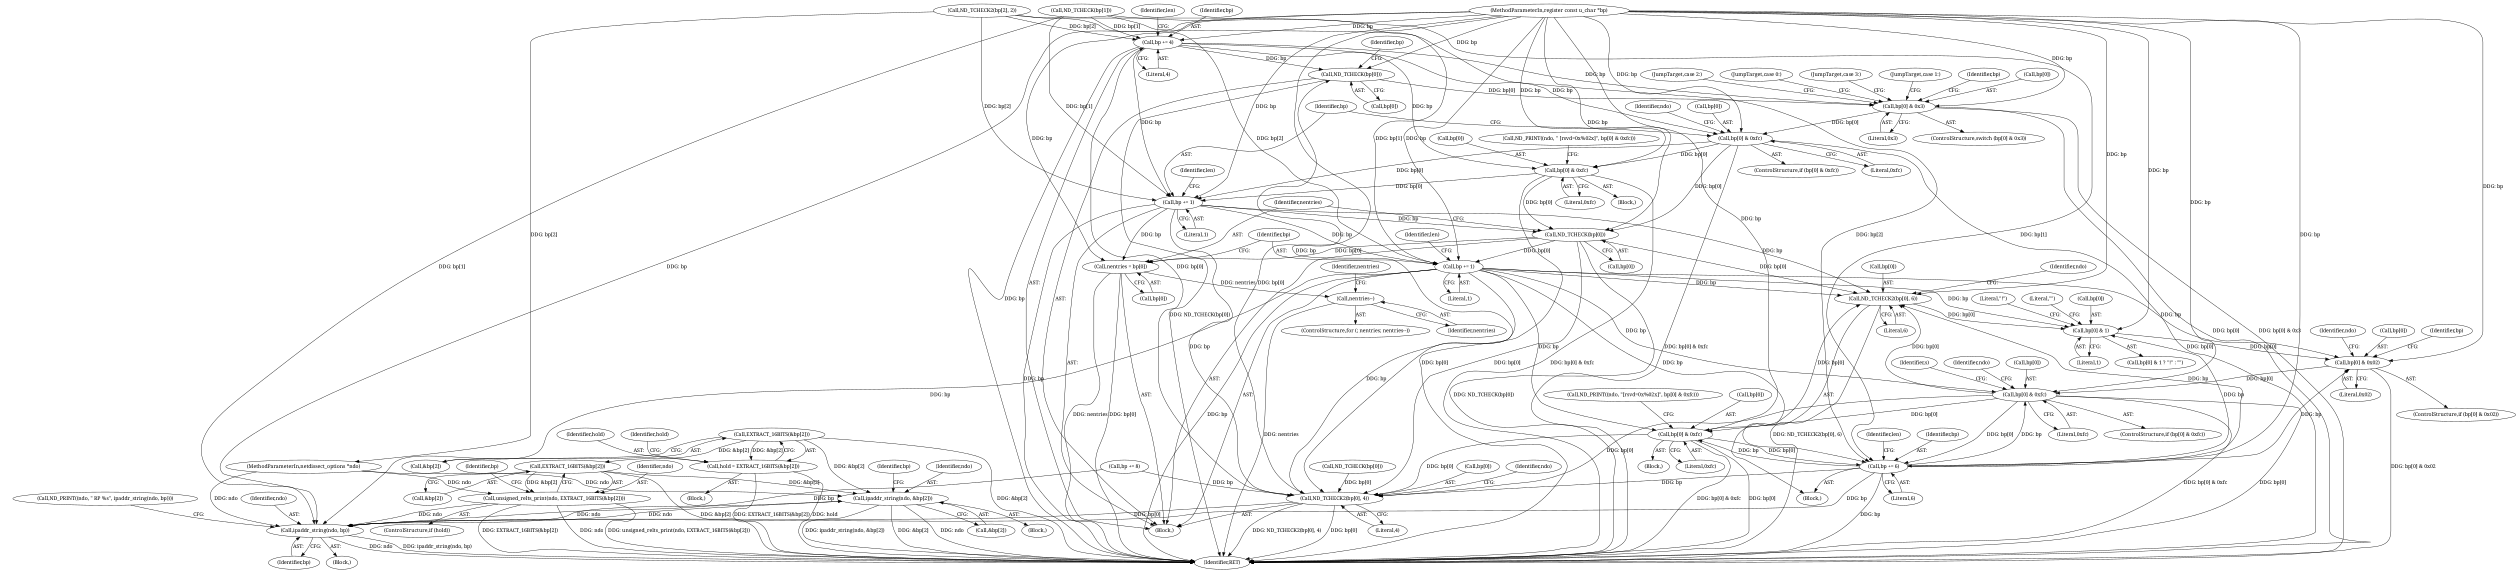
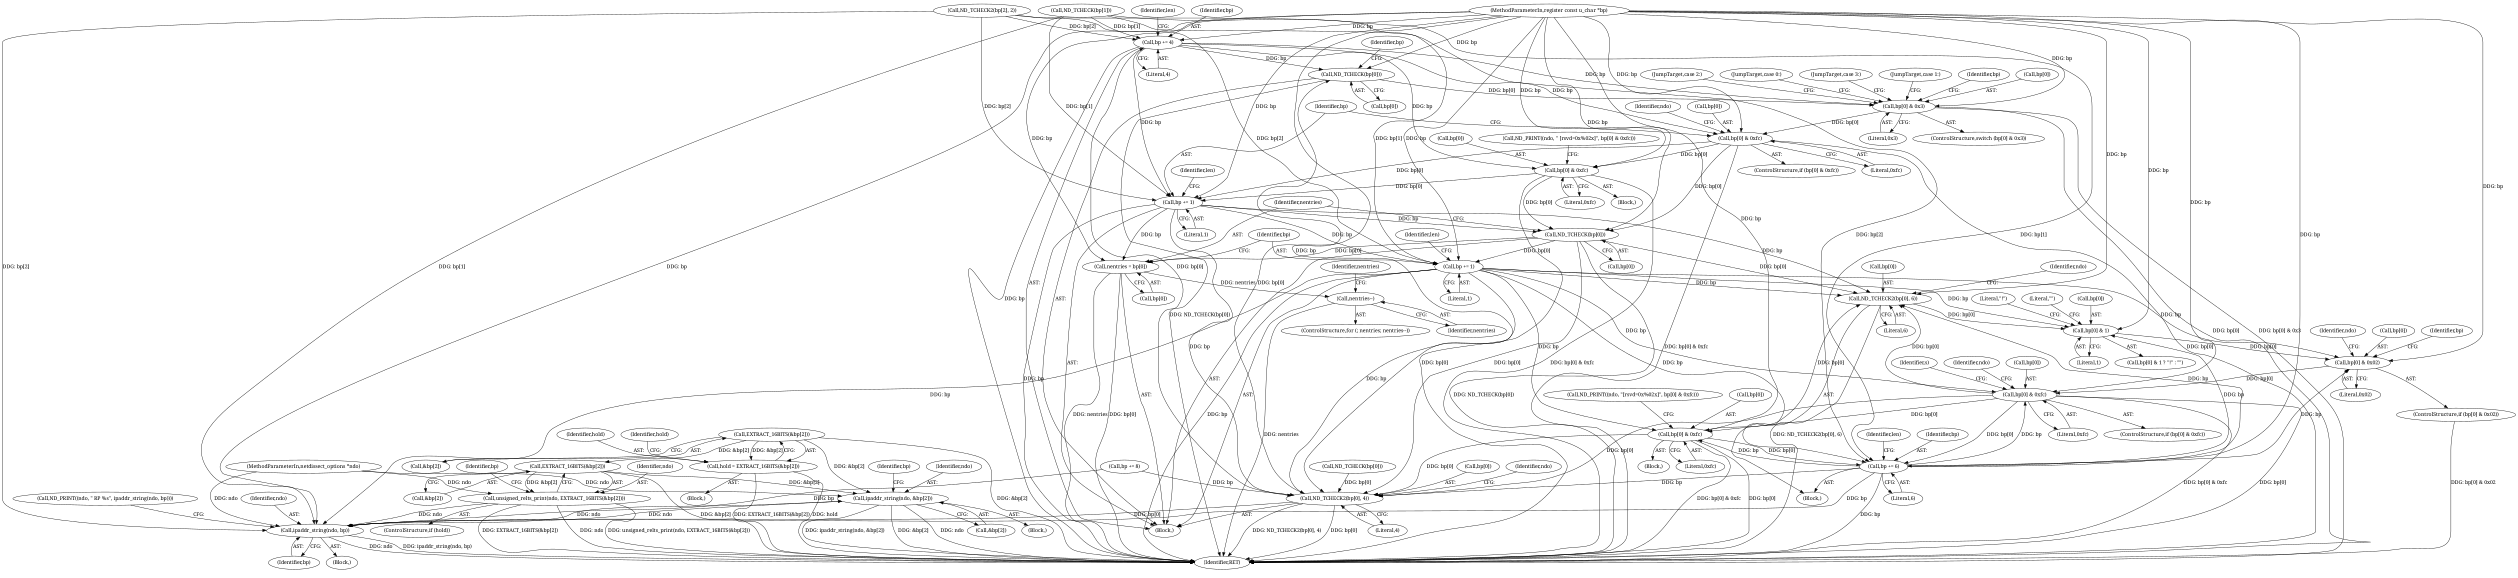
edge "(Call,ND_TCHECK2(bp[2], 2))" -> "(MethodParameterIn,netdissect_options *ndo)": now "(Call,ND_TCHECK2(bp[2], 2))" -> "(Call,ipaddr_string(ndo, bp))"
edge "(Call,bp[0] & 0x02)" -> "(Identifier,RET)": now "(ControlStructure,if (bp[0] & 0x02))" -> "(Identifier,RET)"
